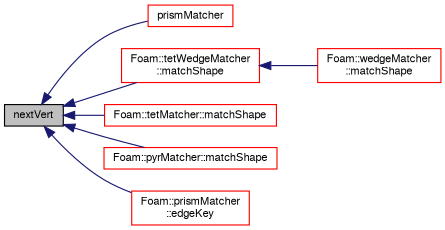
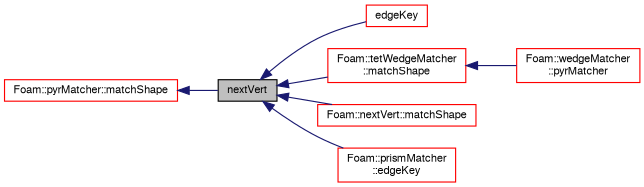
node "prismMatcher": label "prismMatcher" -> "edgeKey"
node "Foam::wedgeMatcher ::matchShape": label "Foam::wedgeMatcher ::matchShape" -> "Foam::wedgeMatcher ::pyrMatcher"
node "Foam::tetMatcher::matchShape": label "Foam::tetMatcher::matchShape" -> "Foam::nextVert::matchShape"
edge "Foam::pyrMatcher::matchShape" -> "nextVert": reversed
